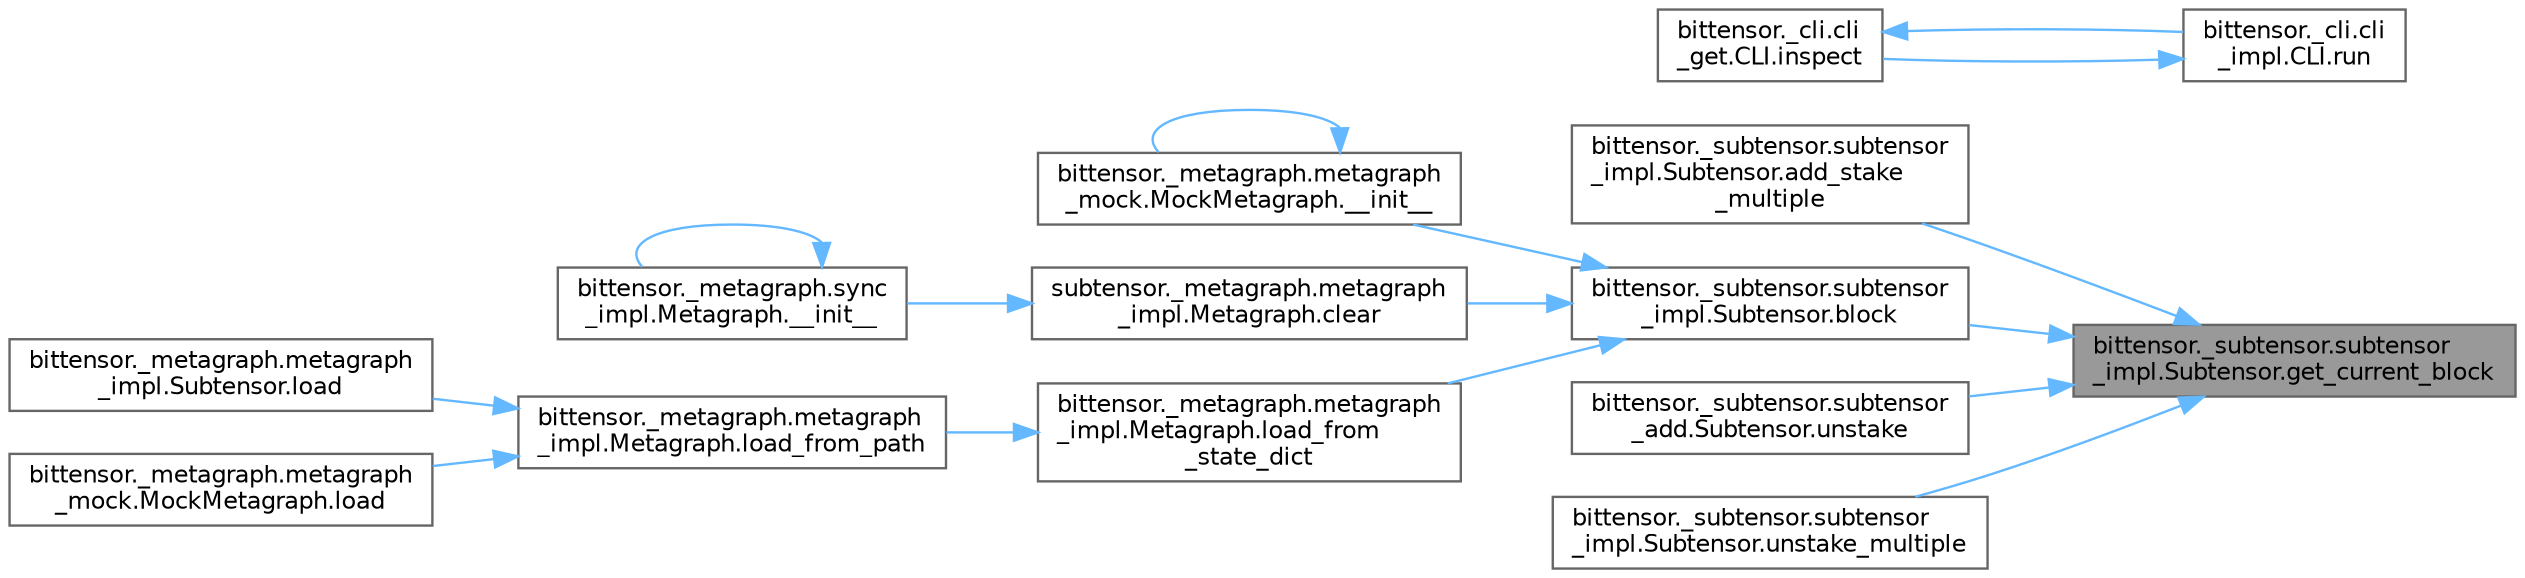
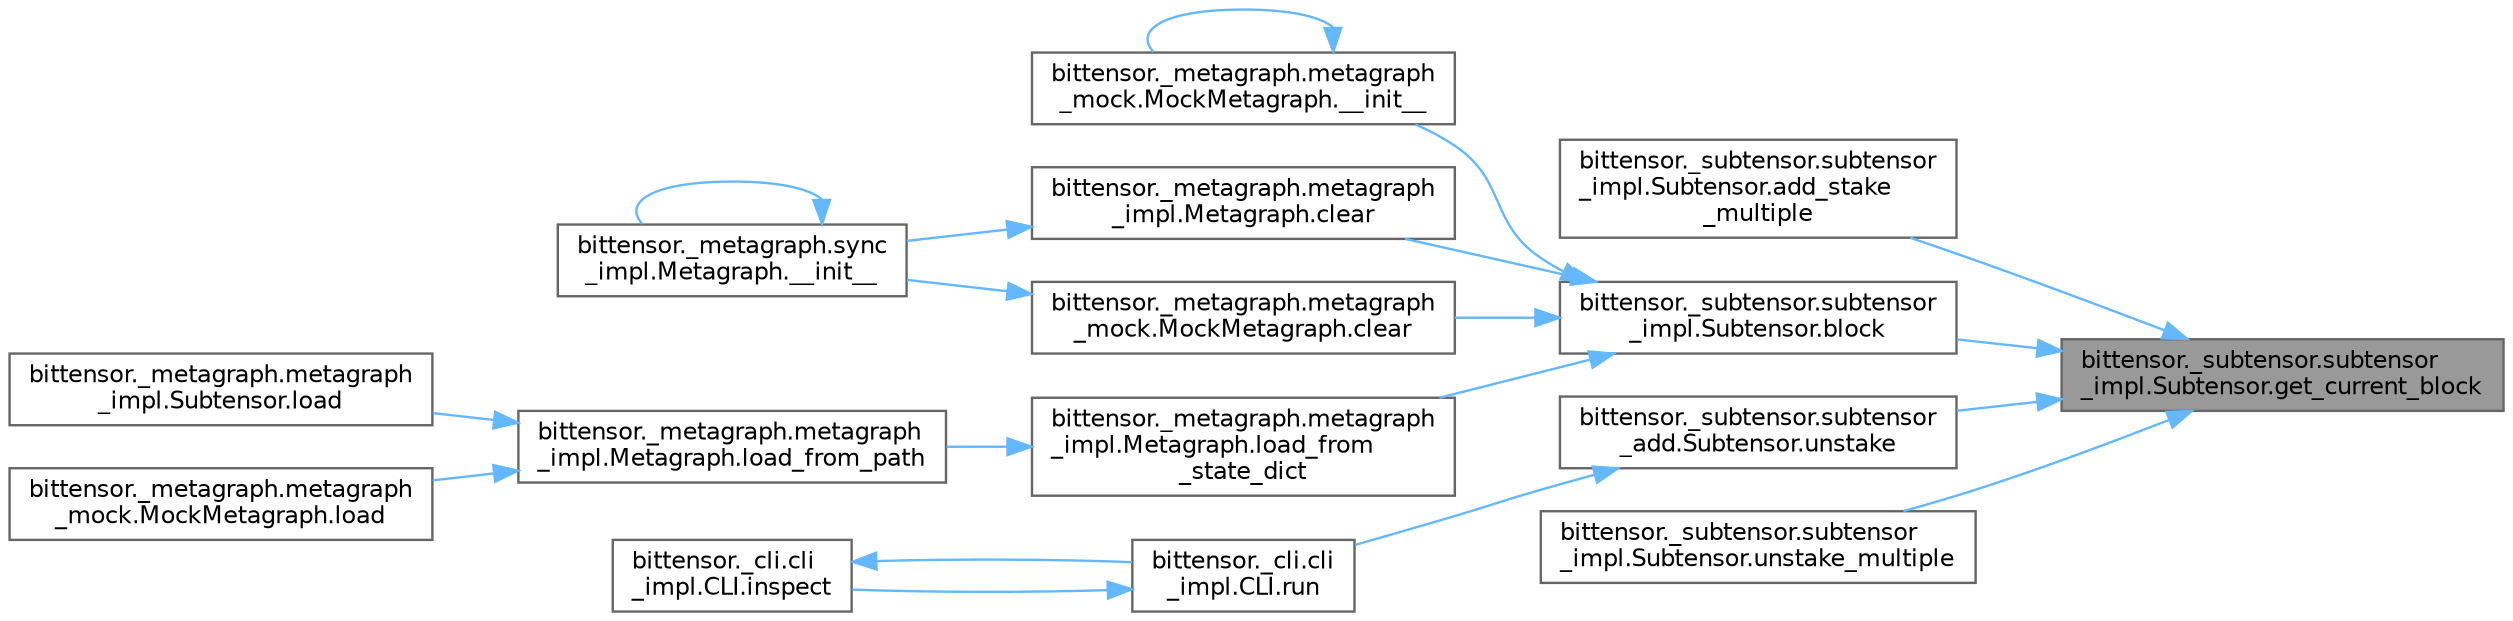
node "bittensor._cli.cli _get.CLI.inspect": label "bittensor._cli.cli _get.CLI.inspect" -> "bittensor._cli.cli _impl.CLI.inspect"
node "subtensor._metagraph.metagraph _impl.Metagraph.clear": label "subtensor._metagraph.metagraph _impl.Metagraph.clear" -> "bittensor._metagraph.metagraph _impl.Metagraph.clear"
node "bittensor._metagraph.metagraph _mock.MockMetagraph.clear": added
edge "bittensor._cli.cli _impl.CLI.run" -> "bittensor._subtensor.subtensor _add.Subtensor.unstake": added
